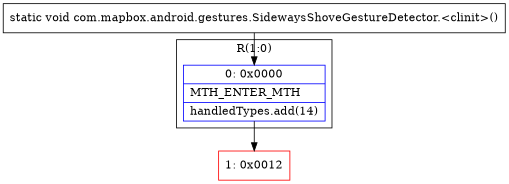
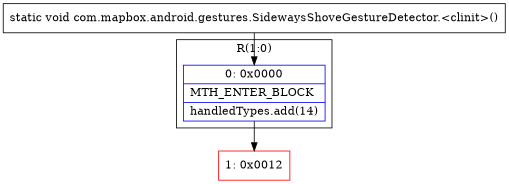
node "0: 0x0000": text "MTH_ENTER_MTH" -> "MTH_ENTER_BLOCK"
